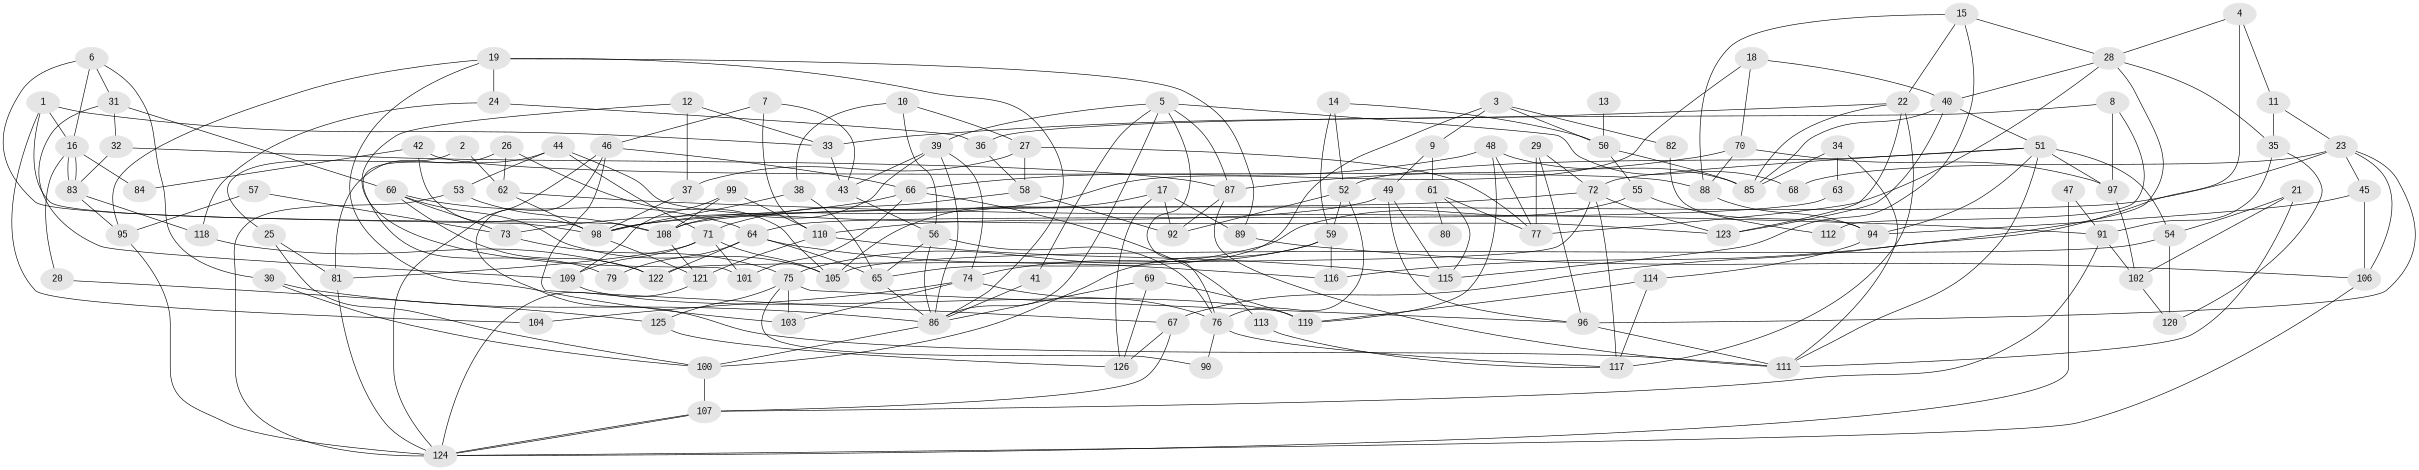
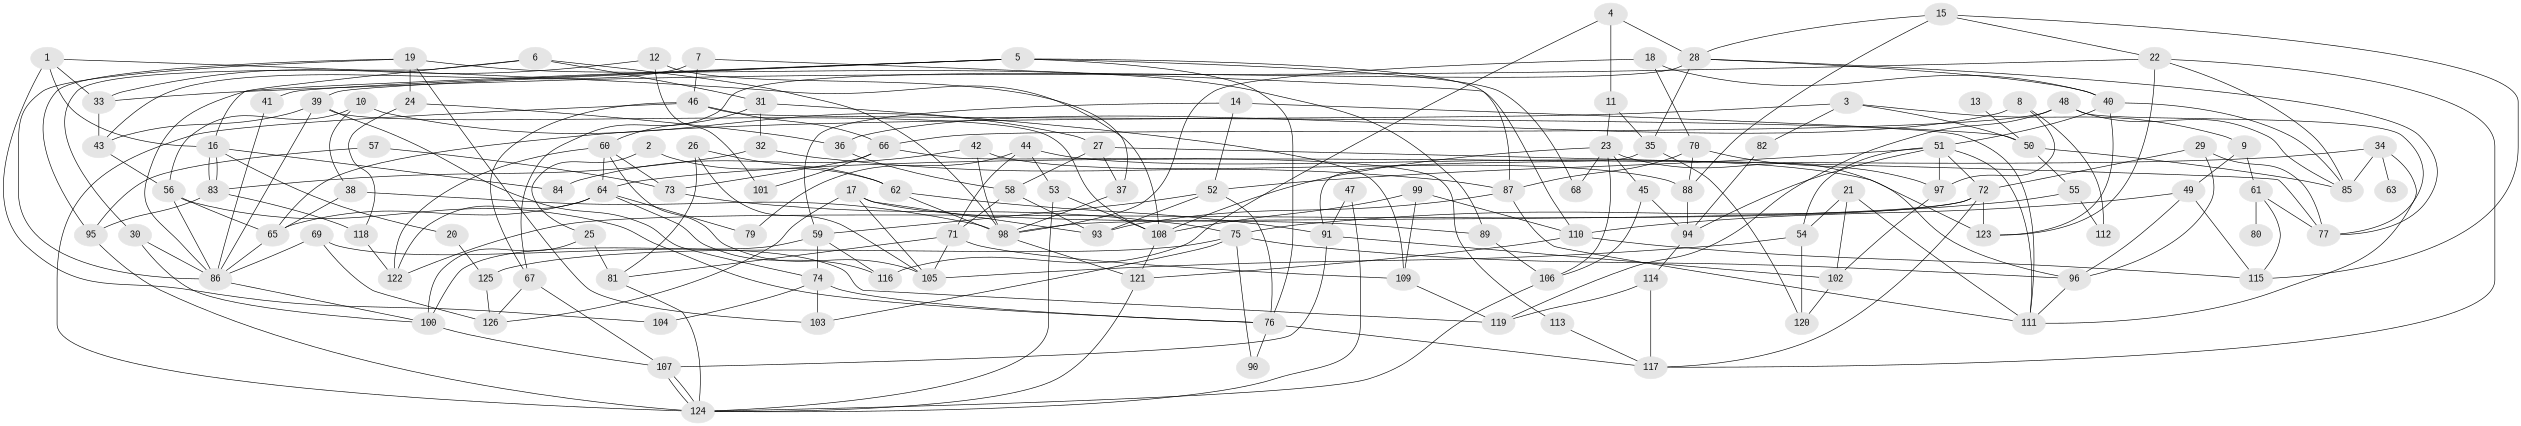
edge "63" -- "64": now "34" -- "64"
node "92": label "92" -> "93"
edge "71" -- "101": removed
